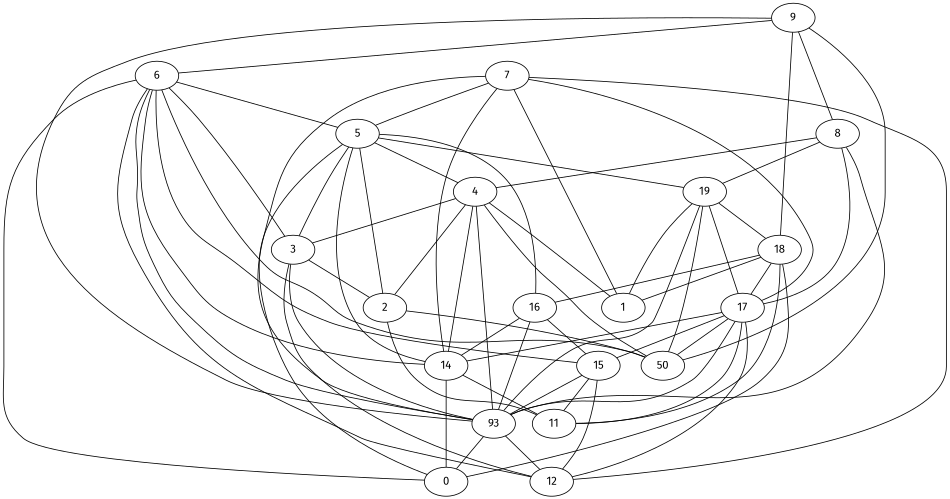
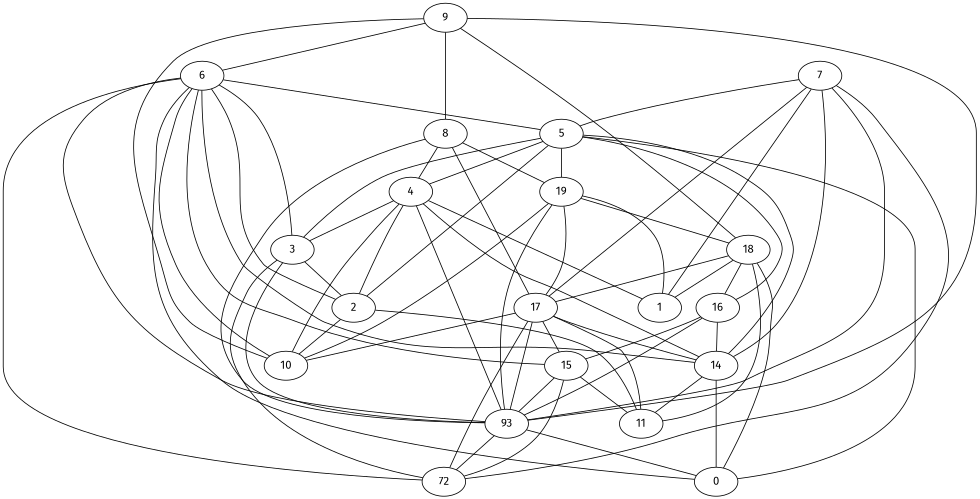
edge "6" -- "2": added
node "50": label "50" -> "10"
node "12": label "12" -> "72"
